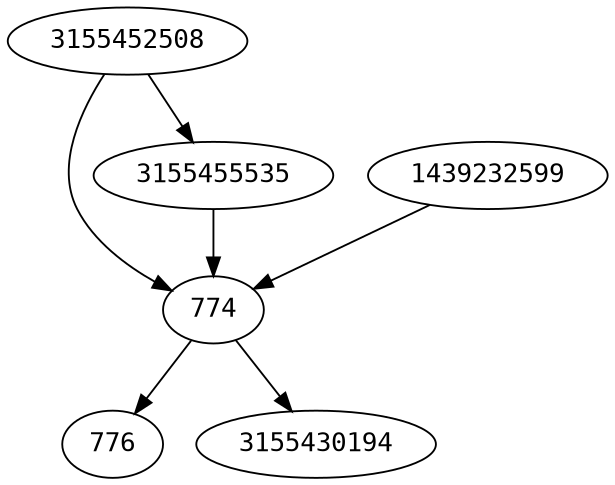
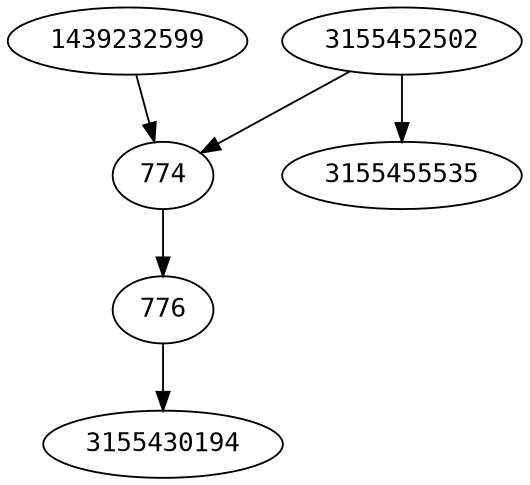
node "3155452508": label "3155452508" -> "3155452502"
edge "3155455535" -> "774": removed
edge "774" -> "3155430194": now "776" -> "3155430194"
